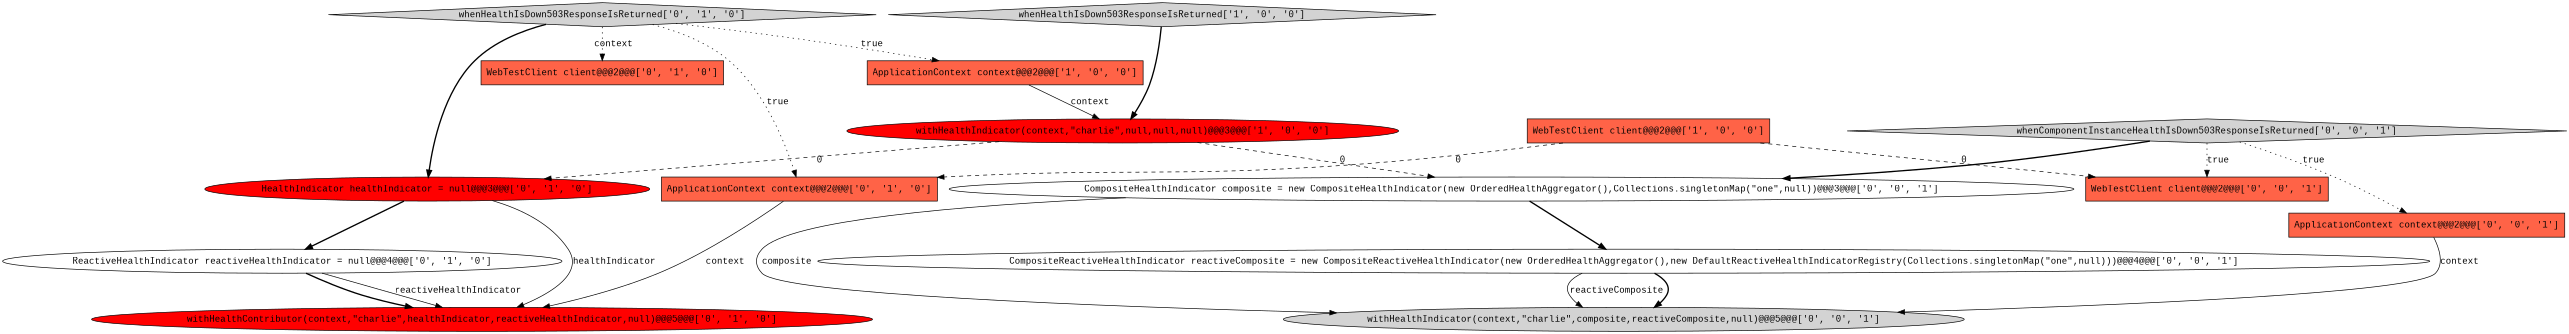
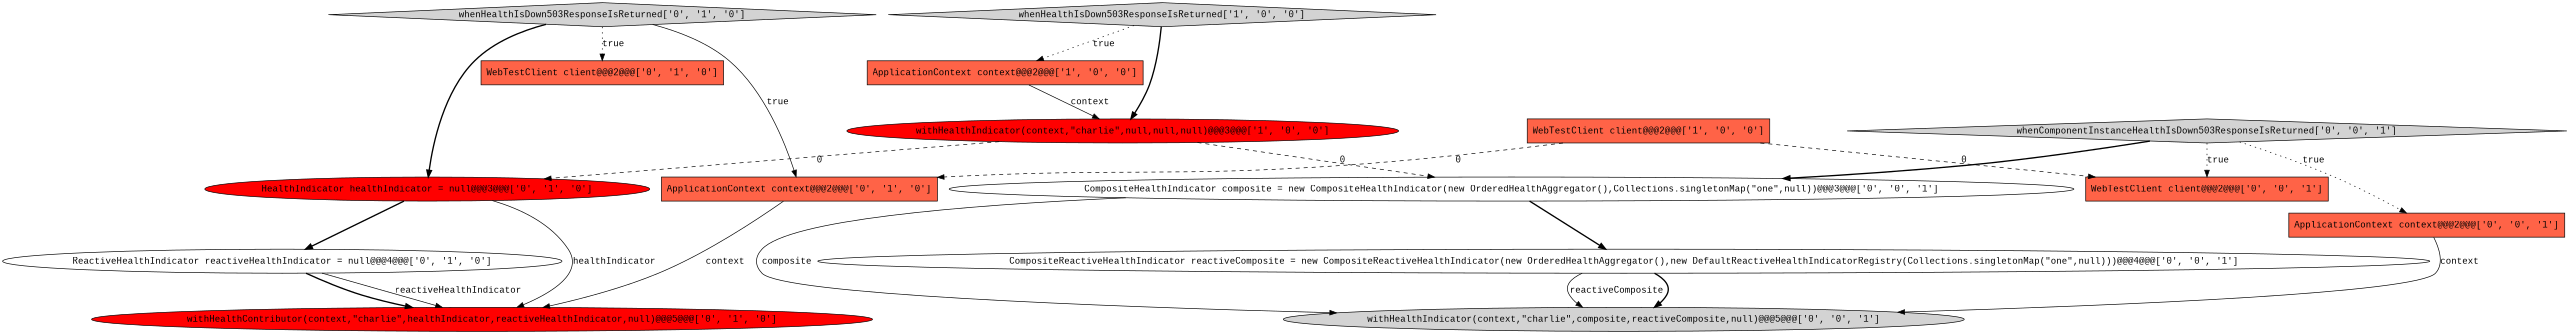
edge "whenHealthIsDown503ResponseIsReturned['0', '1', '0']" -> "ApplicationContext context@@@2@@@['1', '0', '0']": now "whenHealthIsDown503ResponseIsReturned['1', '0', '0']" -> "ApplicationContext context@@@2@@@['1', '0', '0']"
edge "whenHealthIsDown503ResponseIsReturned['0', '1', '0']" -> "WebTestClient client@@@2@@@['0', '1', '0']": label "context" -> "true"
edge "whenHealthIsDown503ResponseIsReturned['0', '1', '0']" -> "ApplicationContext context@@@2@@@['0', '1', '0']": style dotted -> solid
